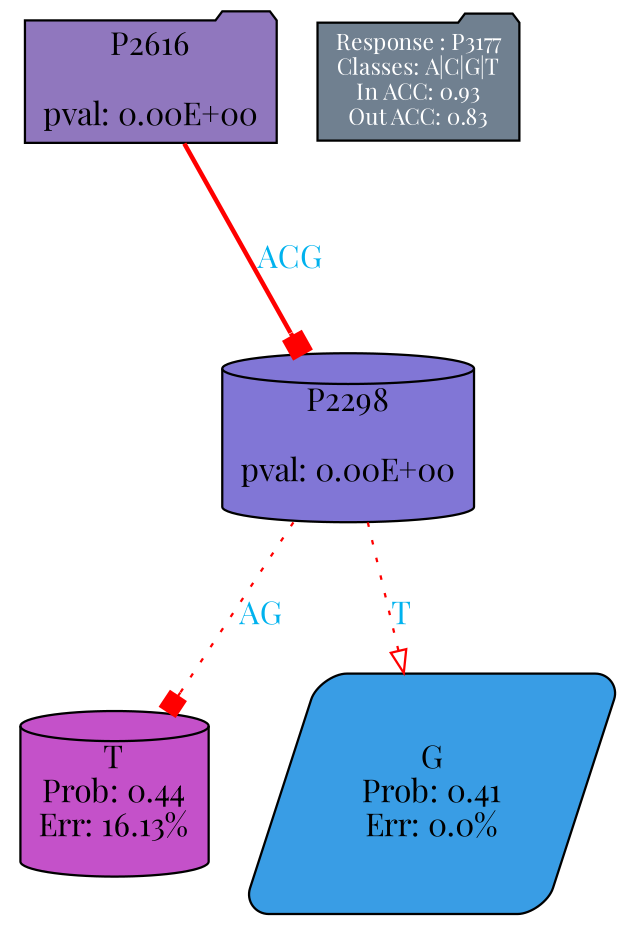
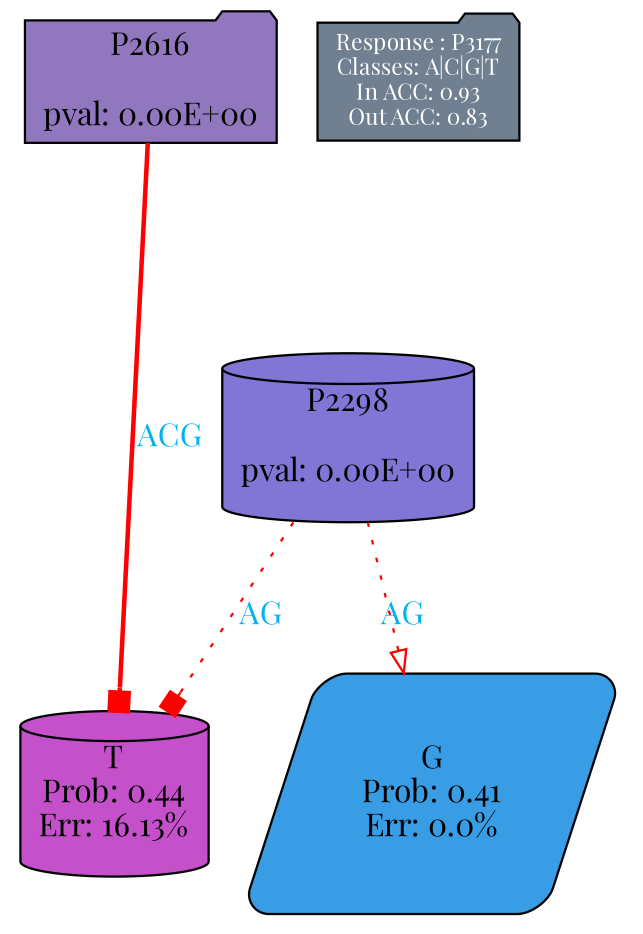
edge "P2616 pval: 0.00E+00" -> "P2298 pval: 0.00E+00": now "P2616 pval: 0.00E+00" -> "T Prob: 0.44 Err: 16.13%"
edge "P2298 pval: 0.00E+00" -> "G Prob: 0.41 Err: 0.0%": label "T" -> "AG"
